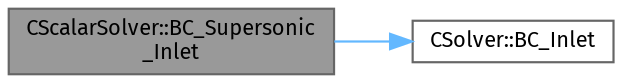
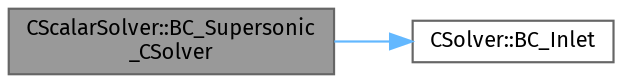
node "CScalarSolver::BC_Supersonic _Inlet": label "CScalarSolver::BC_Supersonic _Inlet" -> "CScalarSolver::BC_Supersonic _CSolver"
